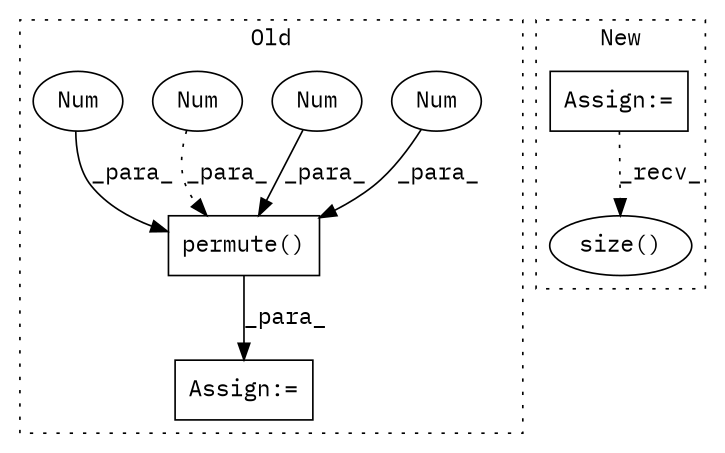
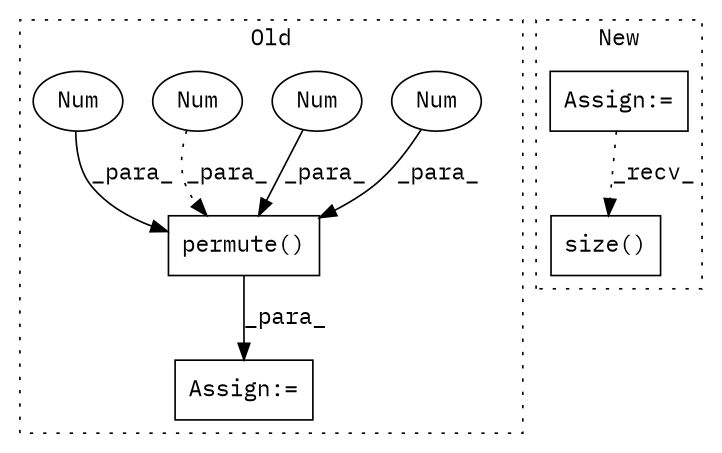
node "size()": shape ellipse -> box
